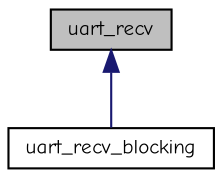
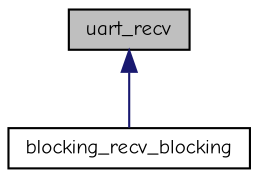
node "uart_recv_blocking": label "uart_recv_blocking" -> "blocking_recv_blocking"
